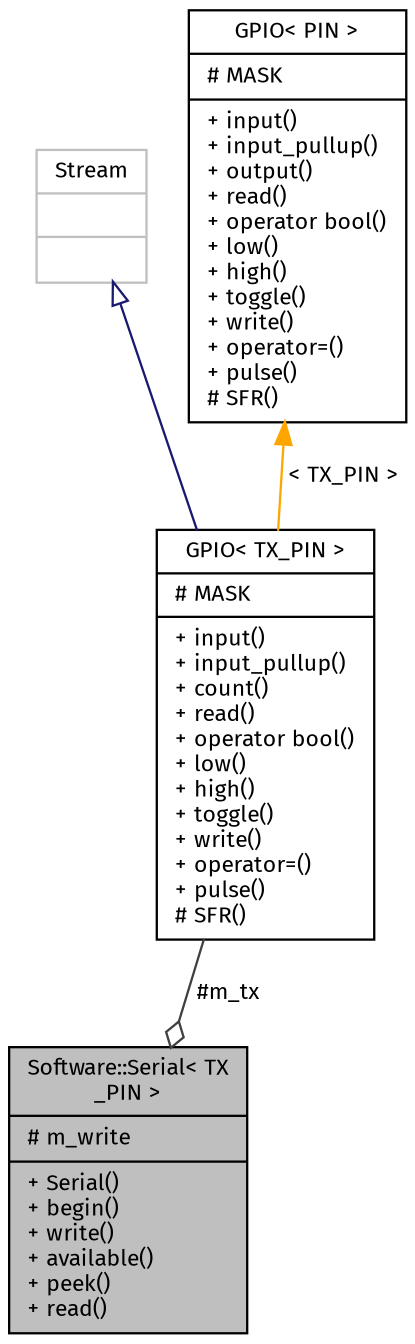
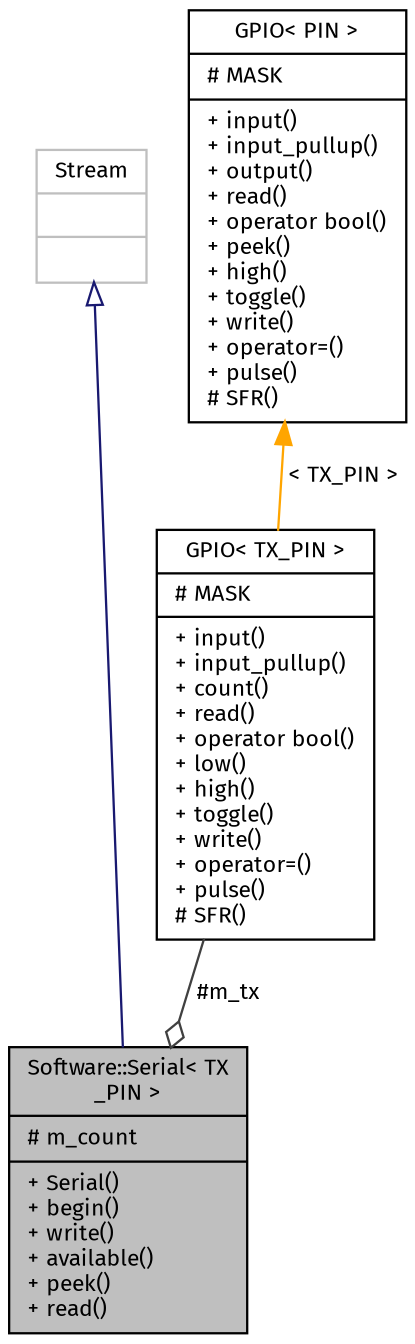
node "GPIO< PIN >": text "+ low()" -> "+ peek()"
edge "GPIO< TX_PIN >" -> "Stream": now "Software::Serial< TX" -> "Stream"
node "Software::Serial< TX": text "# m_write" -> "# m_count"
